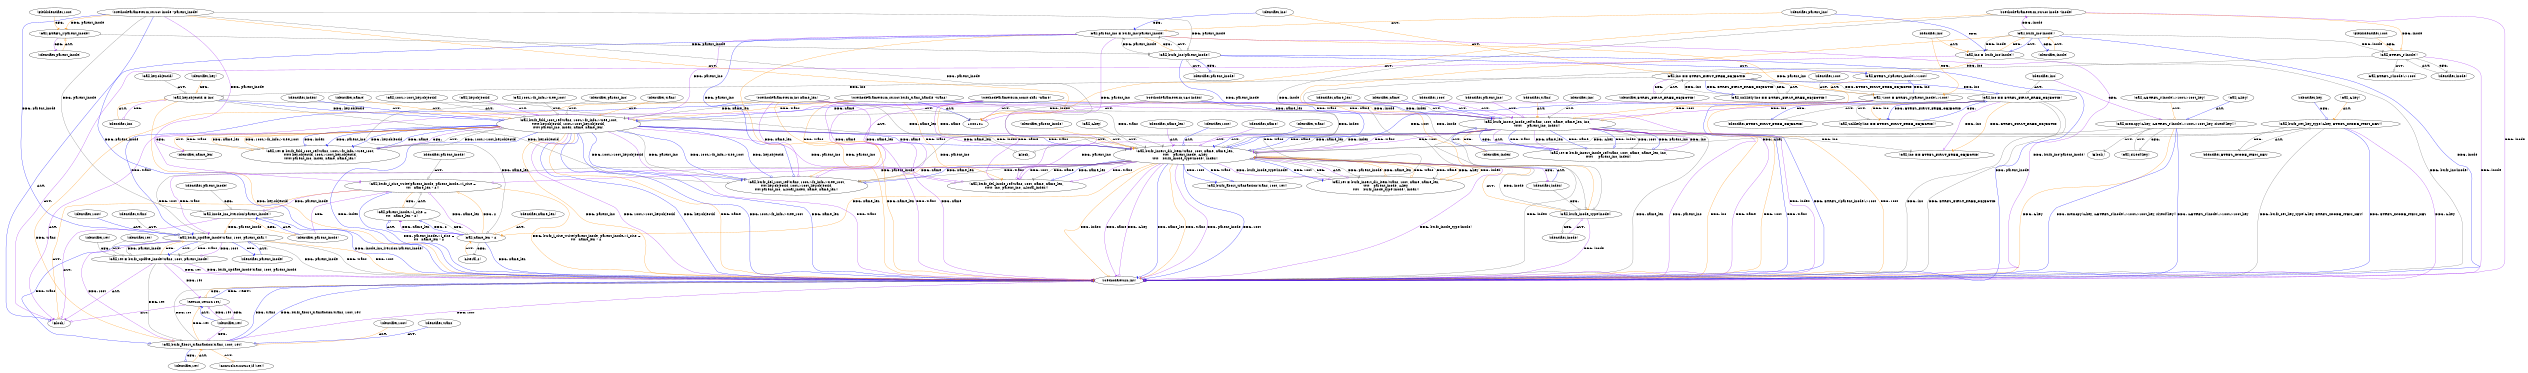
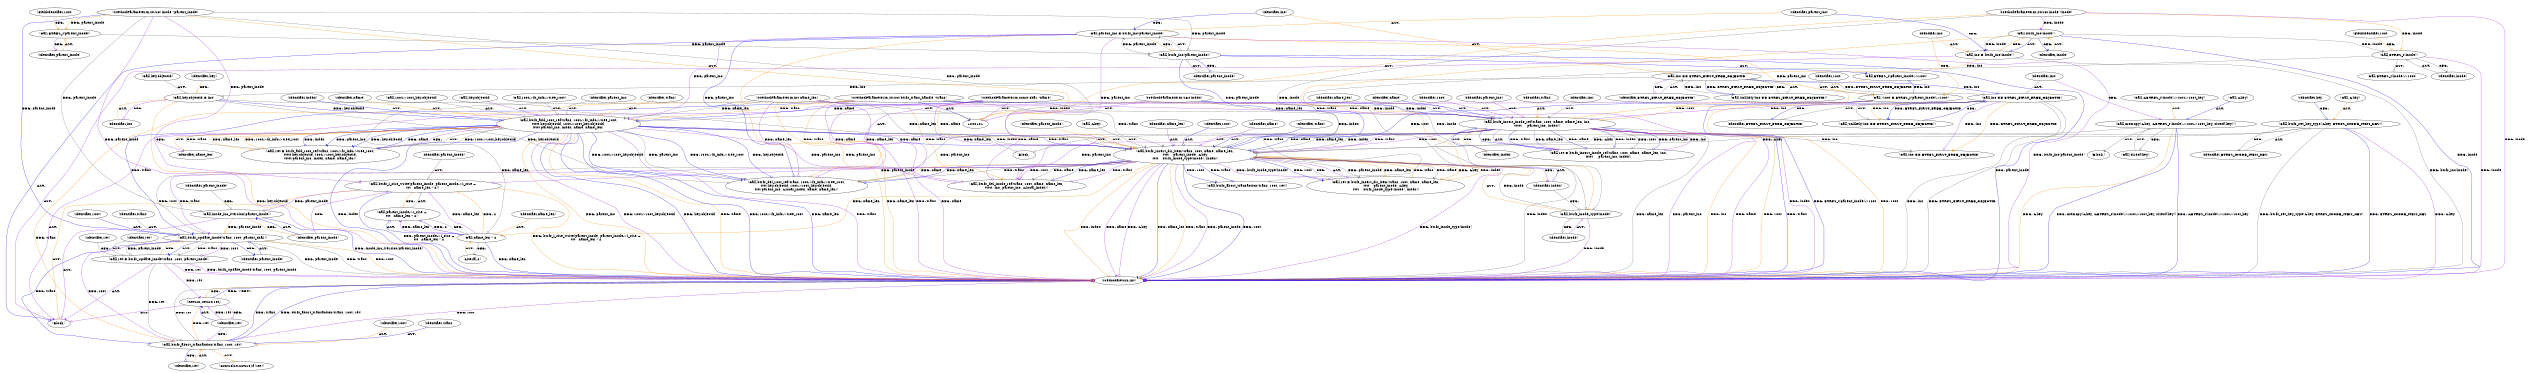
edge "(Call,btrfs_ino(inode))" -> "(MethodParameterIn,struct inode *inode)": reversed
edge "(MethodParameterIn,struct inode *parent_inode)" -> "(MethodReturn,int)": color blue -> purple
